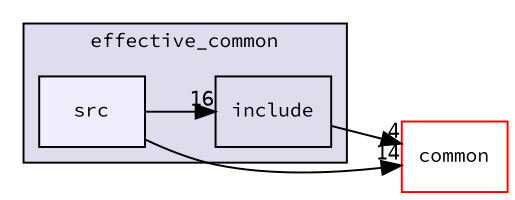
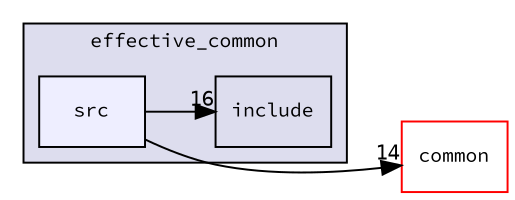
edge "include" -> "common": removed
